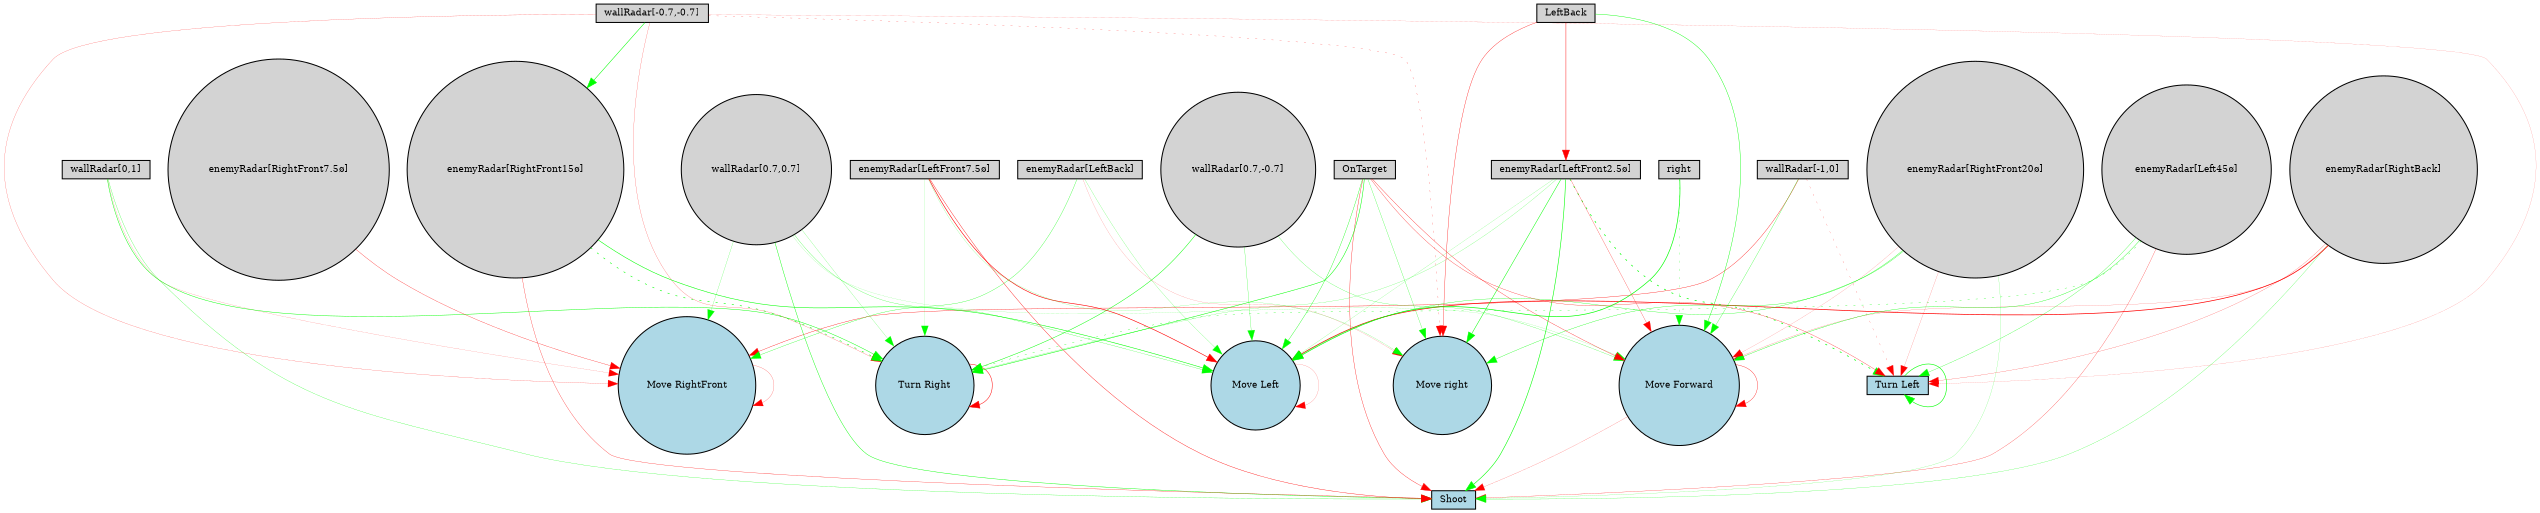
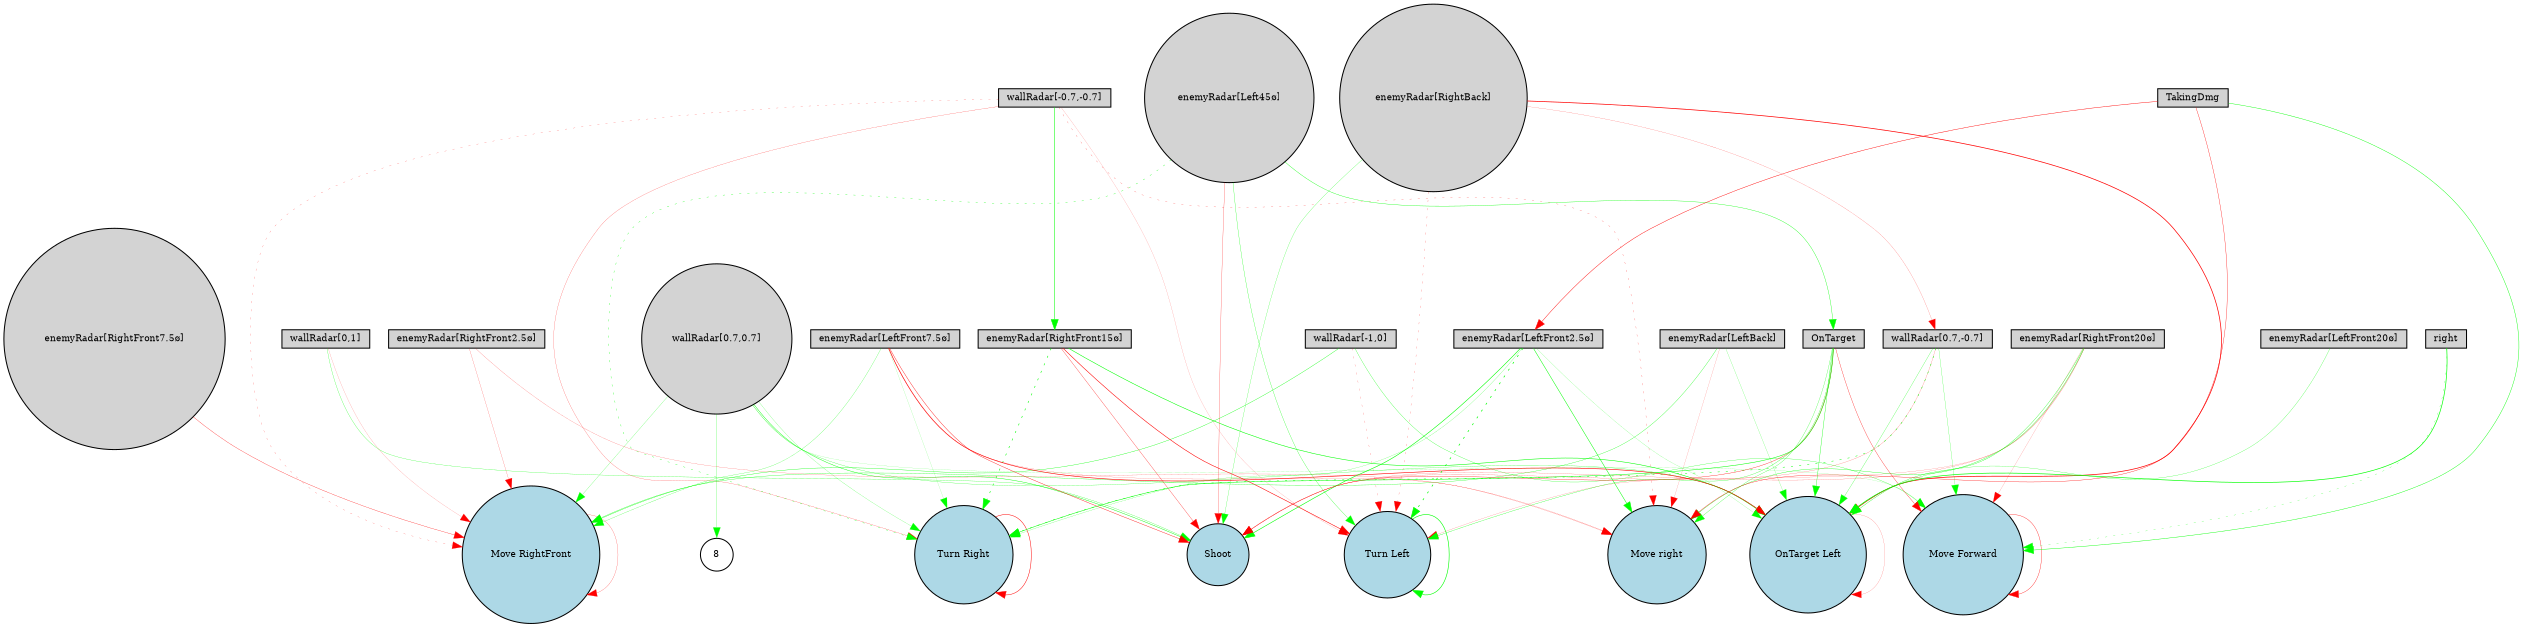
node "LeftBack": label "LeftBack" -> "TakingDmg"
node "enemyRadar[RightFront15ø]": shape circle -> box
node "wallRadar[0.7,-0.7]": shape circle -> box
node "enemyRadar[RightFront20ø]": shape circle -> box
edge "wallRadar[-0.7,-0.7]" -> "Move RightFront": style solid -> dotted
edge "enemyRadar[LeftFront2.5ø]" -> "Move Forward": removed
edge "OnTarget" -> "Turn Left": color red -> green
edge "enemyRadar[Left45ø]" -> "Move Forward": now "enemyRadar[Left45ø]" -> "OnTarget"
edge "enemyRadar[RightBack]" -> "Move Forward": now "enemyRadar[RightBack]" -> "wallRadar[0.7,-0.7]"
edge "wallRadar[-1,0]" -> "Move RightFront": color red -> green
edge "enemyRadar[LeftFront7.5ø]" -> "Move right": color green -> red
edge "wallRadar[0,1]" -> "Turn Right": removed
edge "wallRadar[0.7,-0.7]" -> "Turn Right": style solid -> dotted
node "enemyRadar[RightFront2.5ø]": added
edge "enemyRadar[RightBack]" -> "Turn Left": style solid -> dotted
node "enemyRadar[LeftFront20ø]": added
node "Move Left": label "Move Left" -> "OnTarget Left"
node "Turn Left": shape box -> circle
edge "enemyRadar[RightFront15ø]" -> "Turn Left": added
edge "Move Forward" -> "Shoot": now "wallRadar[0.7,-0.7]" -> "Shoot"
edge "enemyRadar[RightFront20ø]" -> "Shoot": color green -> red
edge "enemyRadar[LeftFront7.5ø]" -> "Move RightFront": added
node "Shoot": shape box -> circle
node "8": added
